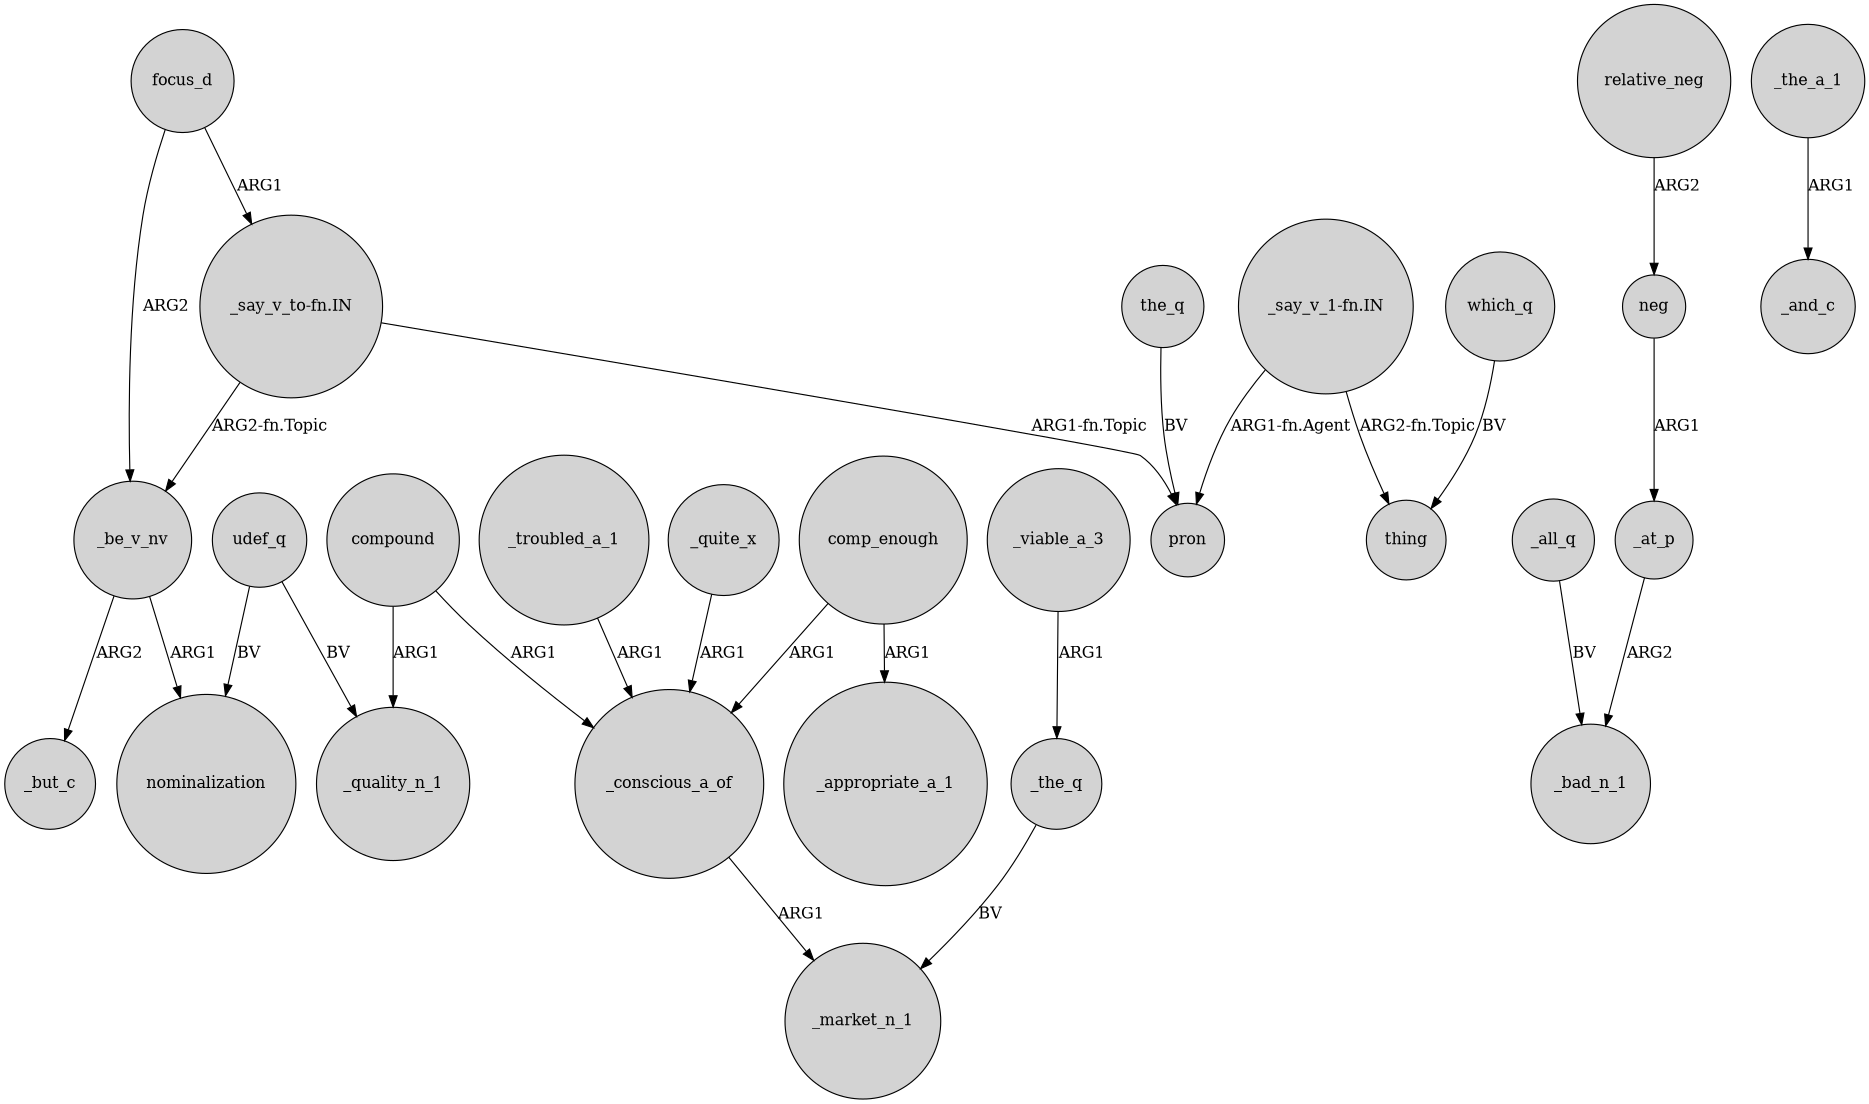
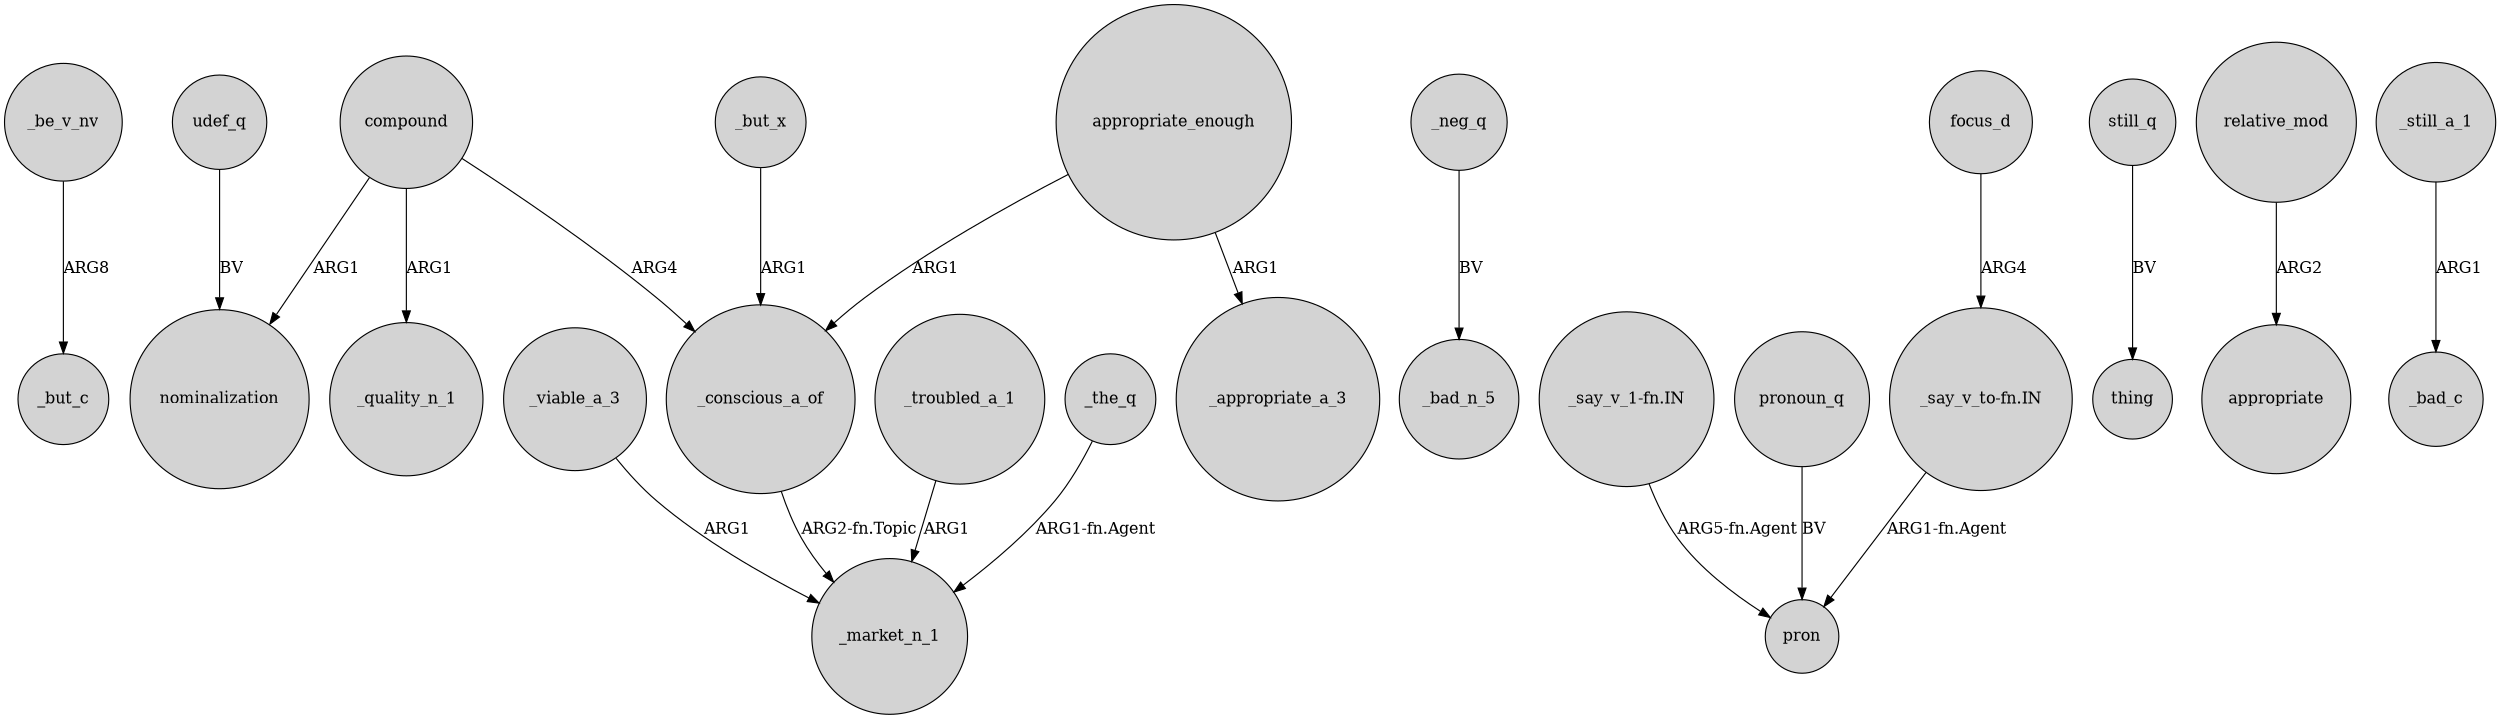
node "relative_neg": label "relative_neg" -> "relative_mod"
node "_the_a_1": label "_the_a_1" -> "_still_a_1"
edge "focus_d" -> "_say_v_to-fn.IN": label "ARG1" -> "ARG4"
edge "focus_d" -> "_be_v_nv": removed, label "ARG2"
node "the_q": label "the_q" -> "pronoun_q"
node "which_q": label "which_q" -> "still_q"
node "neg": label "neg" -> "appropriate"
node "_and_c": label "_and_c" -> "_bad_c"
edge "_say_v_to-fn.IN" -> "pron": label "ARG1-fn.Topic" -> "ARG1-fn.Agent"
edge "_say_v_1-fn.IN" -> "pron": label "ARG1-fn.Agent" -> "ARG5-fn.Agent"
edge "_say_v_to-fn.IN" -> "_be_v_nv": removed, label "ARG2-fn.Topic"
edge "_say_v_1-fn.IN" -> "thing": removed, label "ARG2-fn.Topic"
node "_quite_x": label "_quite_x" -> "_but_x"
node "comp_enough": label "comp_enough" -> "appropriate_enough"
node "_all_q": label "_all_q" -> "_neg_q"
node "_at_p": removed
edge "_be_v_nv" -> "nominalization": now "compound" -> "nominalization"
edge "udef_q" -> "_quality_n_1": removed, label "BV"
edge "_troubled_a_1" -> "_conscious_a_of": now "_troubled_a_1" -> "_market_n_1"
edge "_be_v_nv" -> "_but_c": label "ARG2" -> "ARG8"
edge "compound" -> "_conscious_a_of": label "ARG1" -> "ARG4"
edge "_viable_a_3" -> "_the_q": now "_viable_a_3" -> "_market_n_1"
node "_appropriate_a_1": label "_appropriate_a_1" -> "_appropriate_a_3"
node "_bad_n_1": label "_bad_n_1" -> "_bad_n_5"
edge "_conscious_a_of" -> "_market_n_1": label "ARG1" -> "ARG2-fn.Topic"
edge "_the_q" -> "_market_n_1": label "BV" -> "ARG1-fn.Agent"
